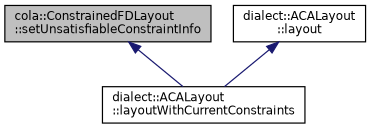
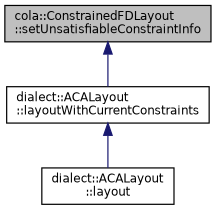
edge "dialect::ACALayout ::layoutWithCurrentConstraints" -> "dialect::ACALayout ::layout": reversed
